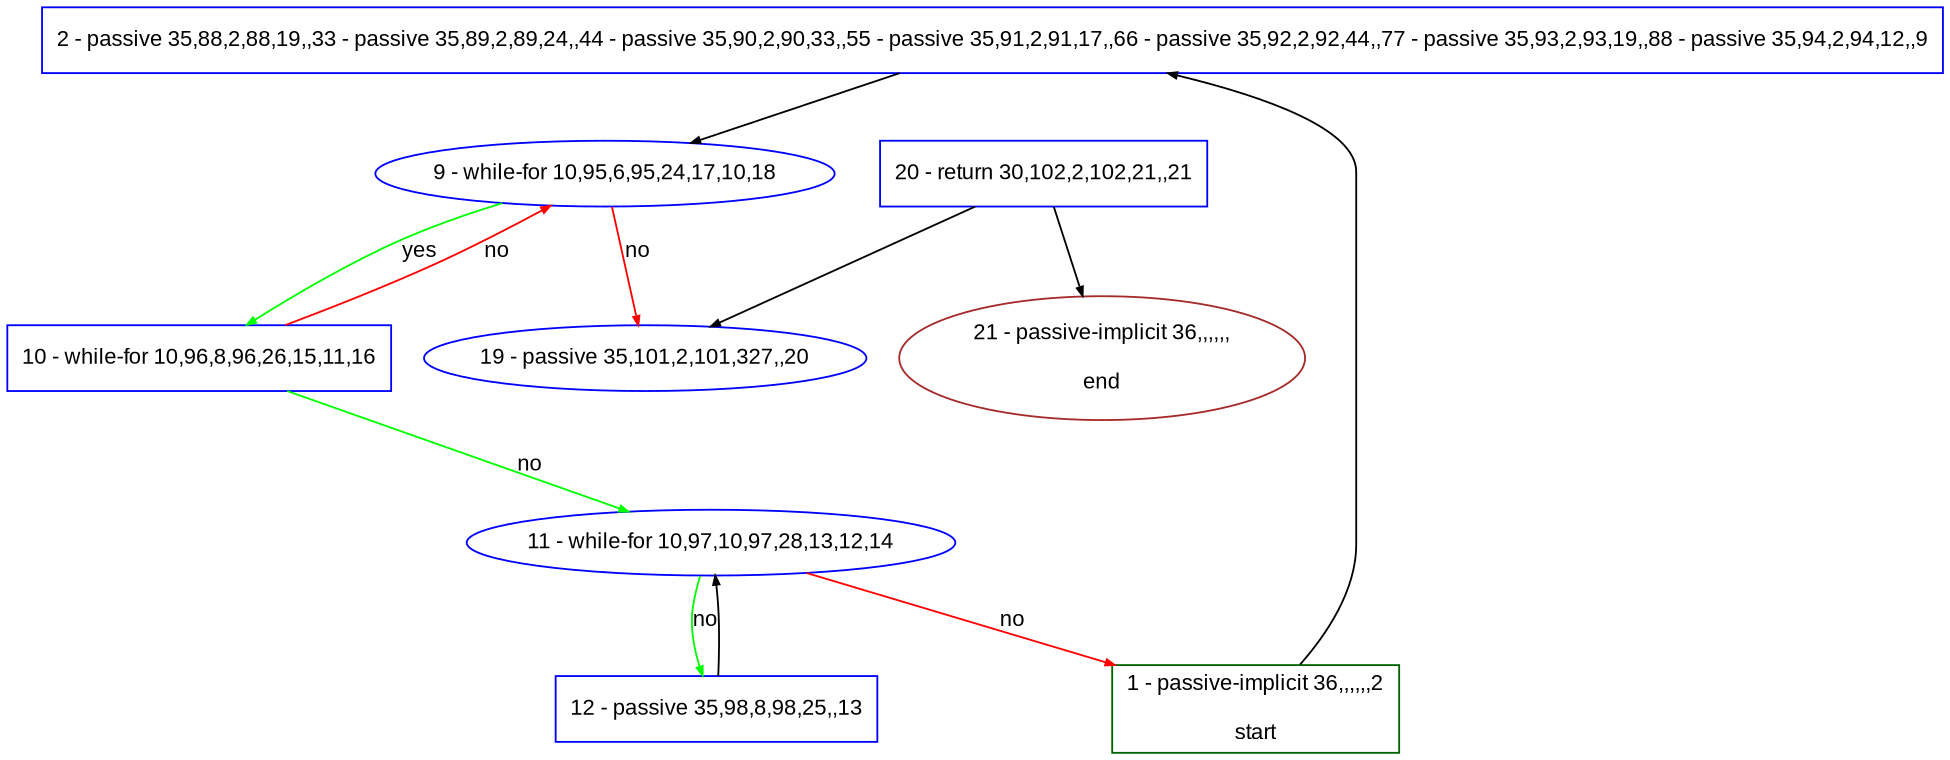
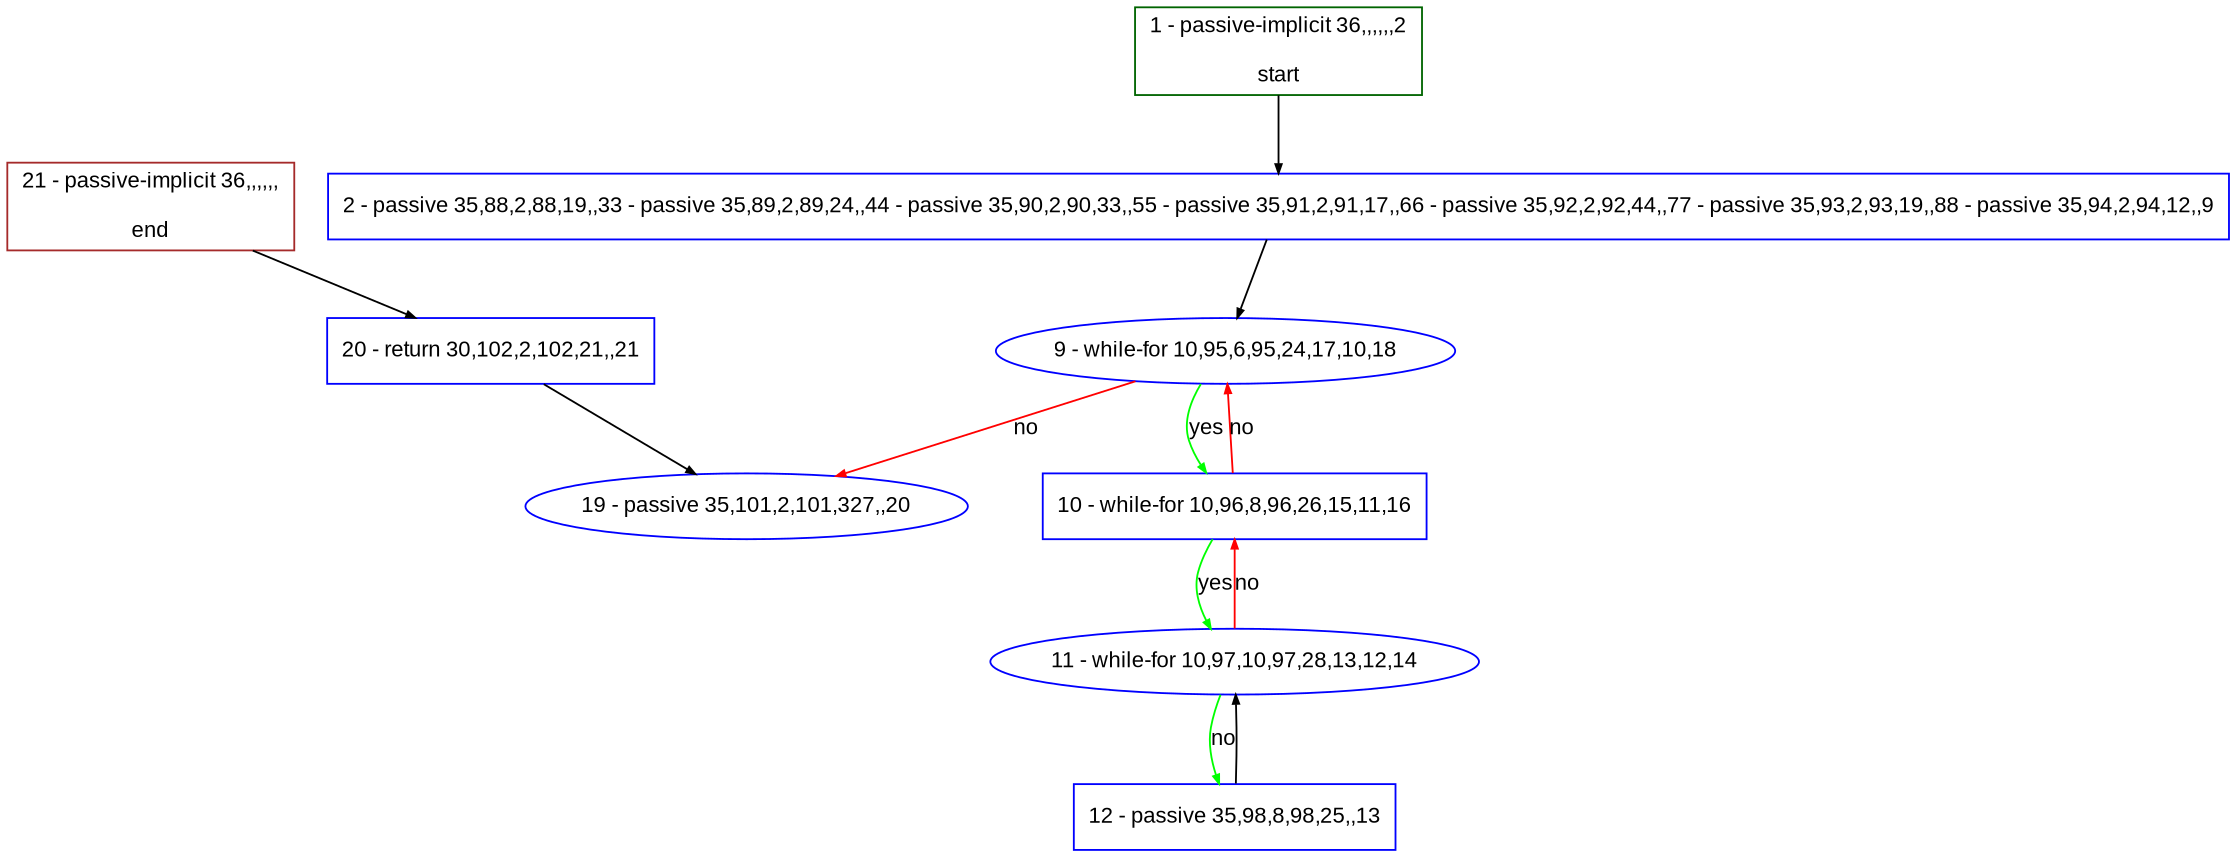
edge "20 - return 30,102,2,102,21,,21" -> "21 - passive-implicit 36,,,,,, end": reversed
node "21 - passive-implicit 36,,,,,, end": shape ellipse -> box
edge "10 - while-for 10,96,8,96,26,15,11,16" -> "11 - while-for 10,97,10,97,28,13,12,14": label "no" -> "yes"
edge "11 - while-for 10,97,10,97,28,13,12,14" -> "1 - passive-implicit 36,,,,,,2 start": now "11 - while-for 10,97,10,97,28,13,12,14" -> "10 - while-for 10,96,8,96,26,15,11,16"
